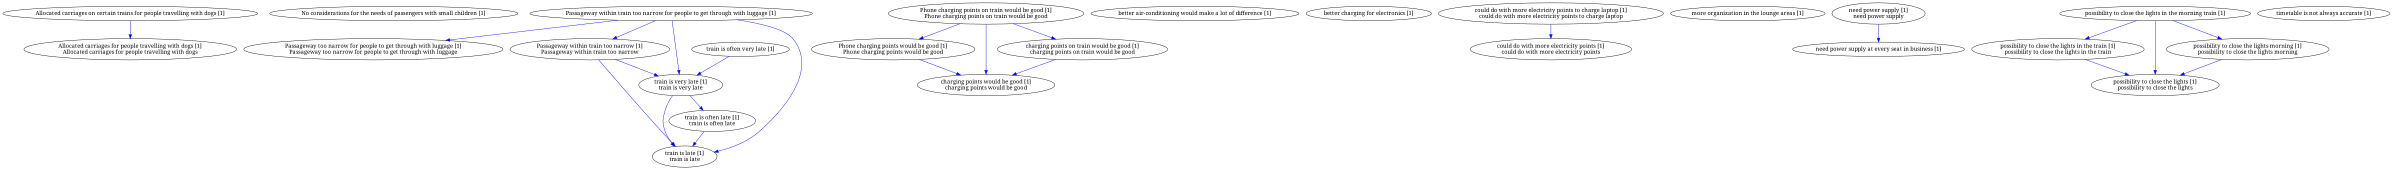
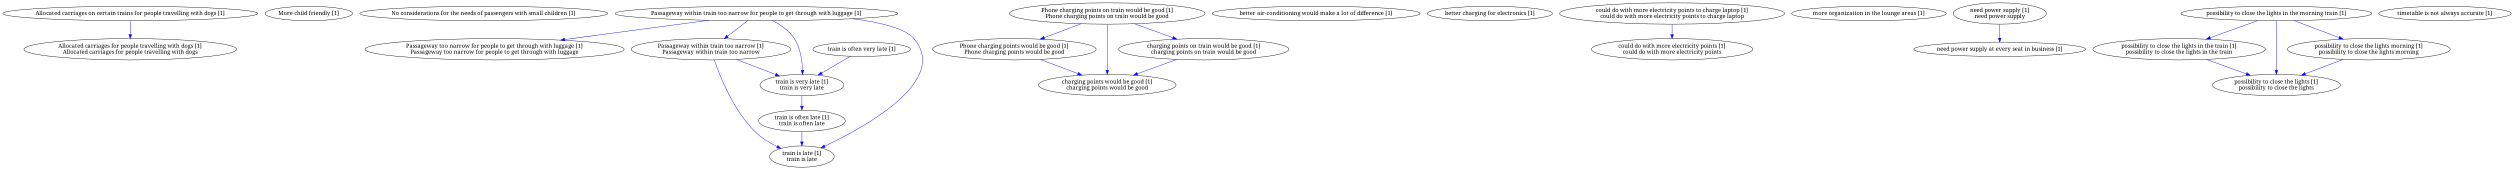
node "More child friendly [1]": added
edge "train is very late [1] train is very late" -> "train is late [1] train is late": removed
